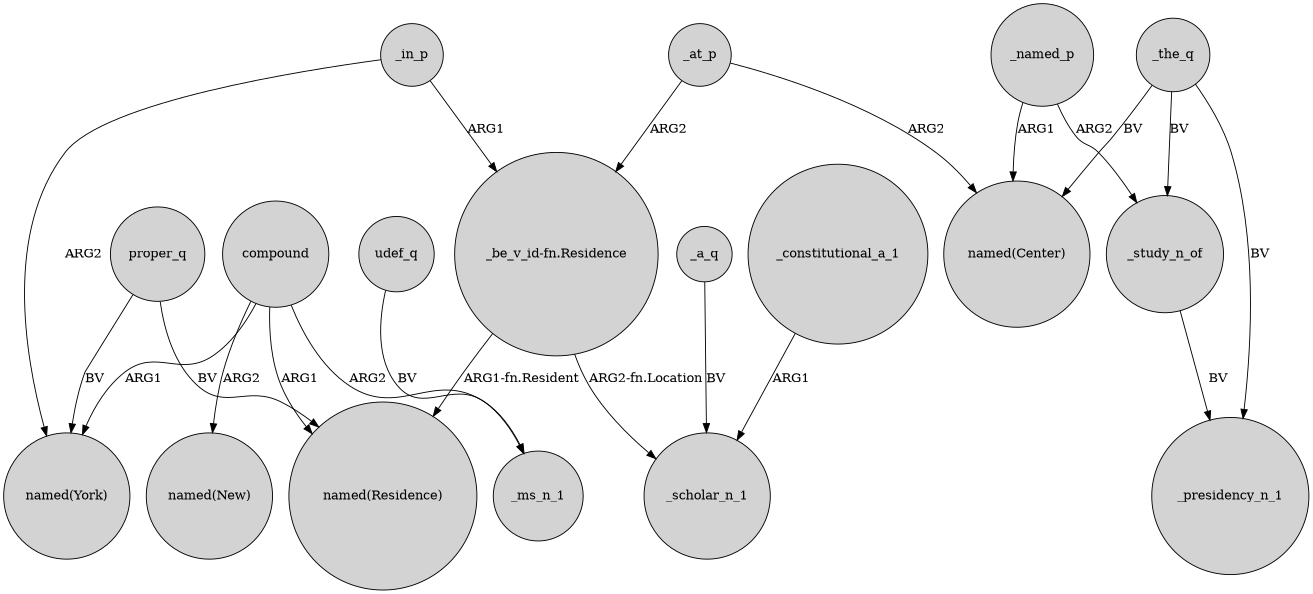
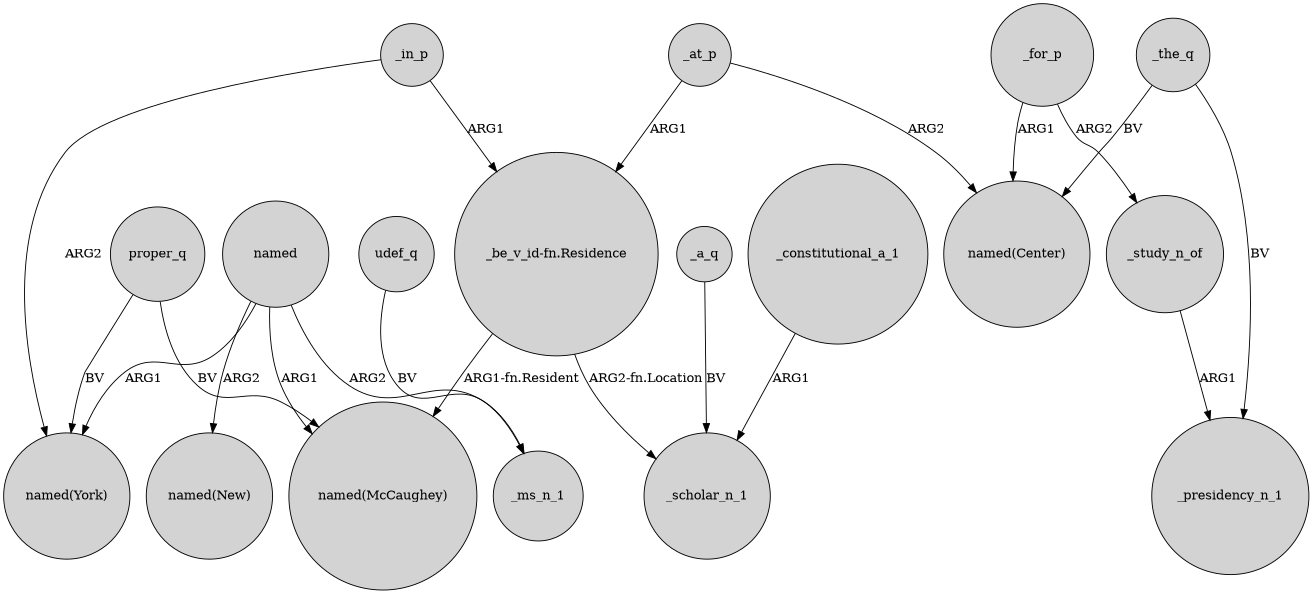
node "_named_p": label "_named_p" -> "_for_p"
edge "_at_p" -> "_be_v_id-fn.Residence": label "ARG2" -> "ARG1"
edge "_the_q" -> "_study_n_of": removed, label "BV"
node "compound": label "compound" -> "named"
edge "_study_n_of" -> "_presidency_n_1": label "BV" -> "ARG1"
node "named(Residence)": label "named(Residence)" -> "named(McCaughey)"
